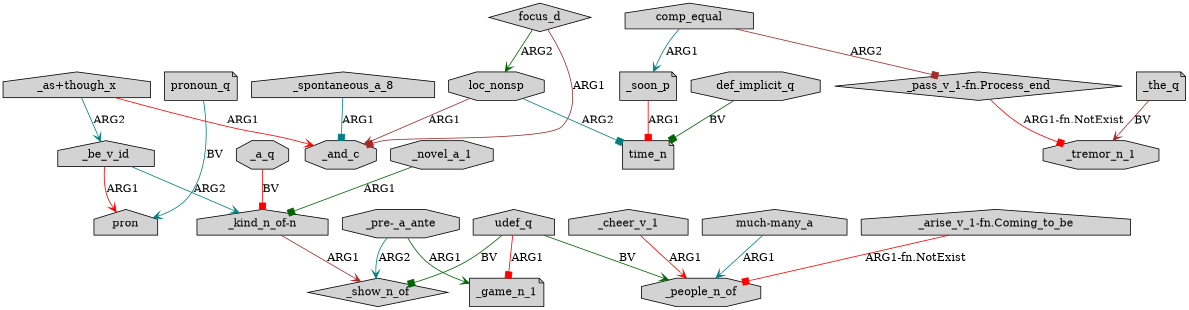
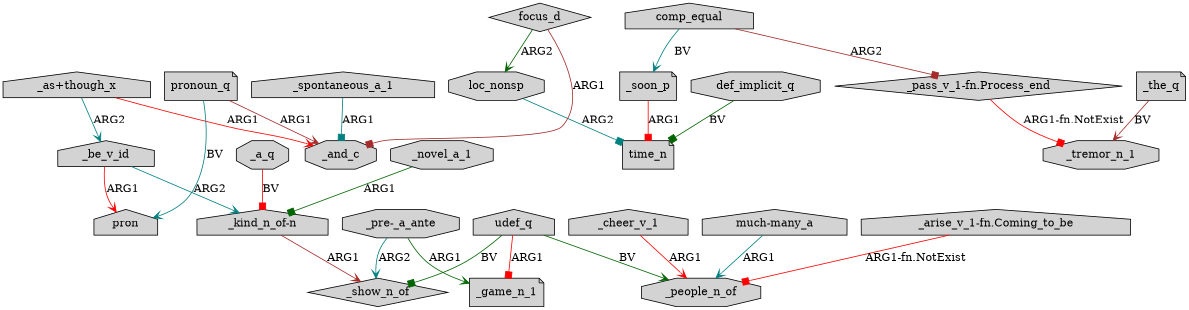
edge "comp_equal" -> "_soon_p": label "ARG1" -> "BV"
node "_spontaneous_a_8": label "_spontaneous_a_8" -> "_spontaneous_a_1"
edge "loc_nonsp" -> "_and_c": now "pronoun_q" -> "_and_c"
